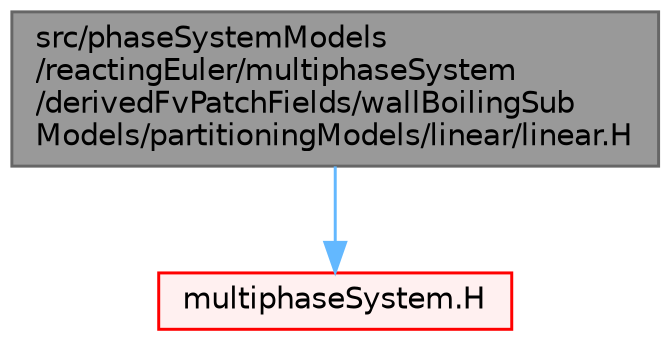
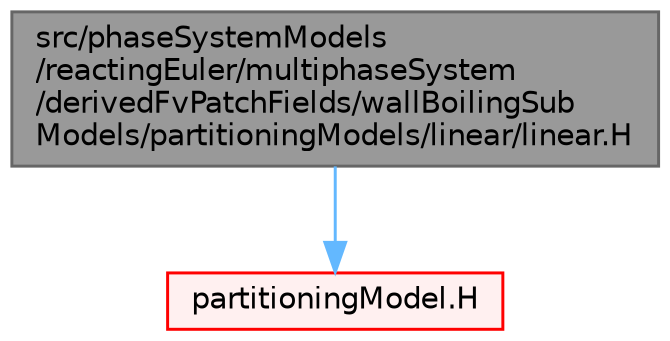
node "multiphaseSystem.H": label "multiphaseSystem.H" -> "partitioningModel.H"
